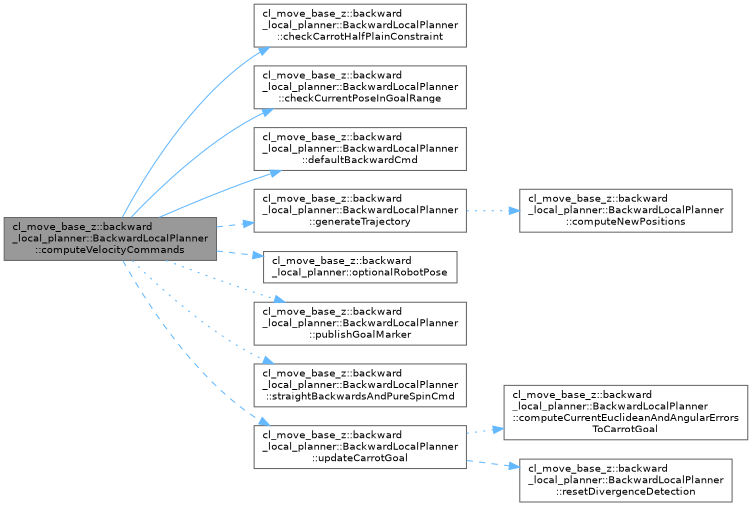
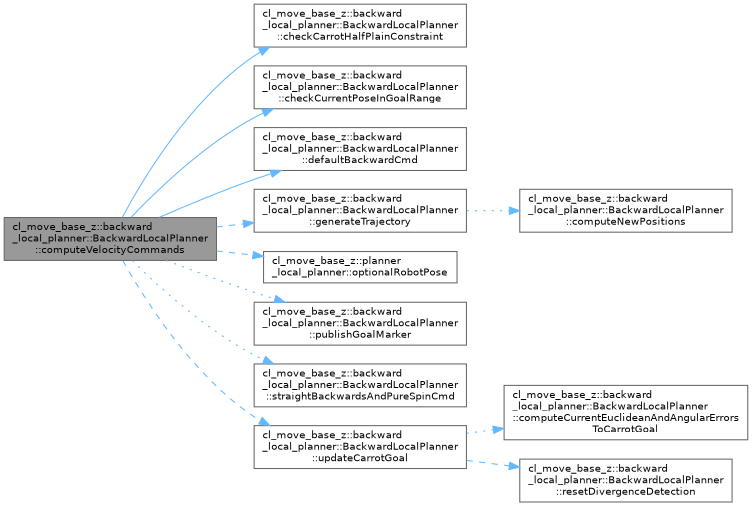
node "cl_move_base_z::backward _local_planner::optionalRobotPose": label "cl_move_base_z::backward _local_planner::optionalRobotPose" -> "cl_move_base_z::planner _local_planner::optionalRobotPose"
